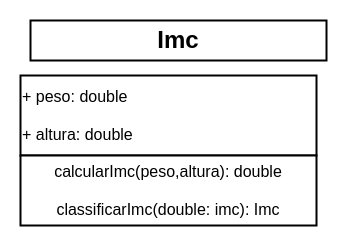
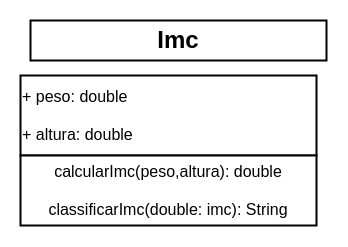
node "calcularImc(peso,altura): double classificarImc(double: imc): Imc": label "calcularImc(peso,altura): double classificarImc(double: imc): Imc" -> "calcularImc(peso,altura): double classificarImc(double: imc): String"
